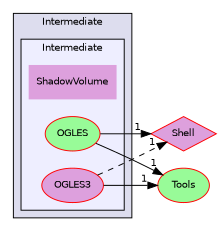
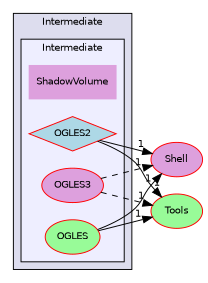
node "OGLES2": added
node "Shell": shape diamond -> ellipse
edge "OGLES3" -> "Tools": style solid -> dashed
